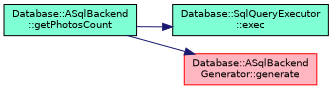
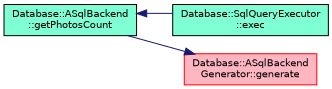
edge "Database::ASqlBackend ::getPhotosCount" -> "Database::SqlQueryExecutor ::exec": reversed
